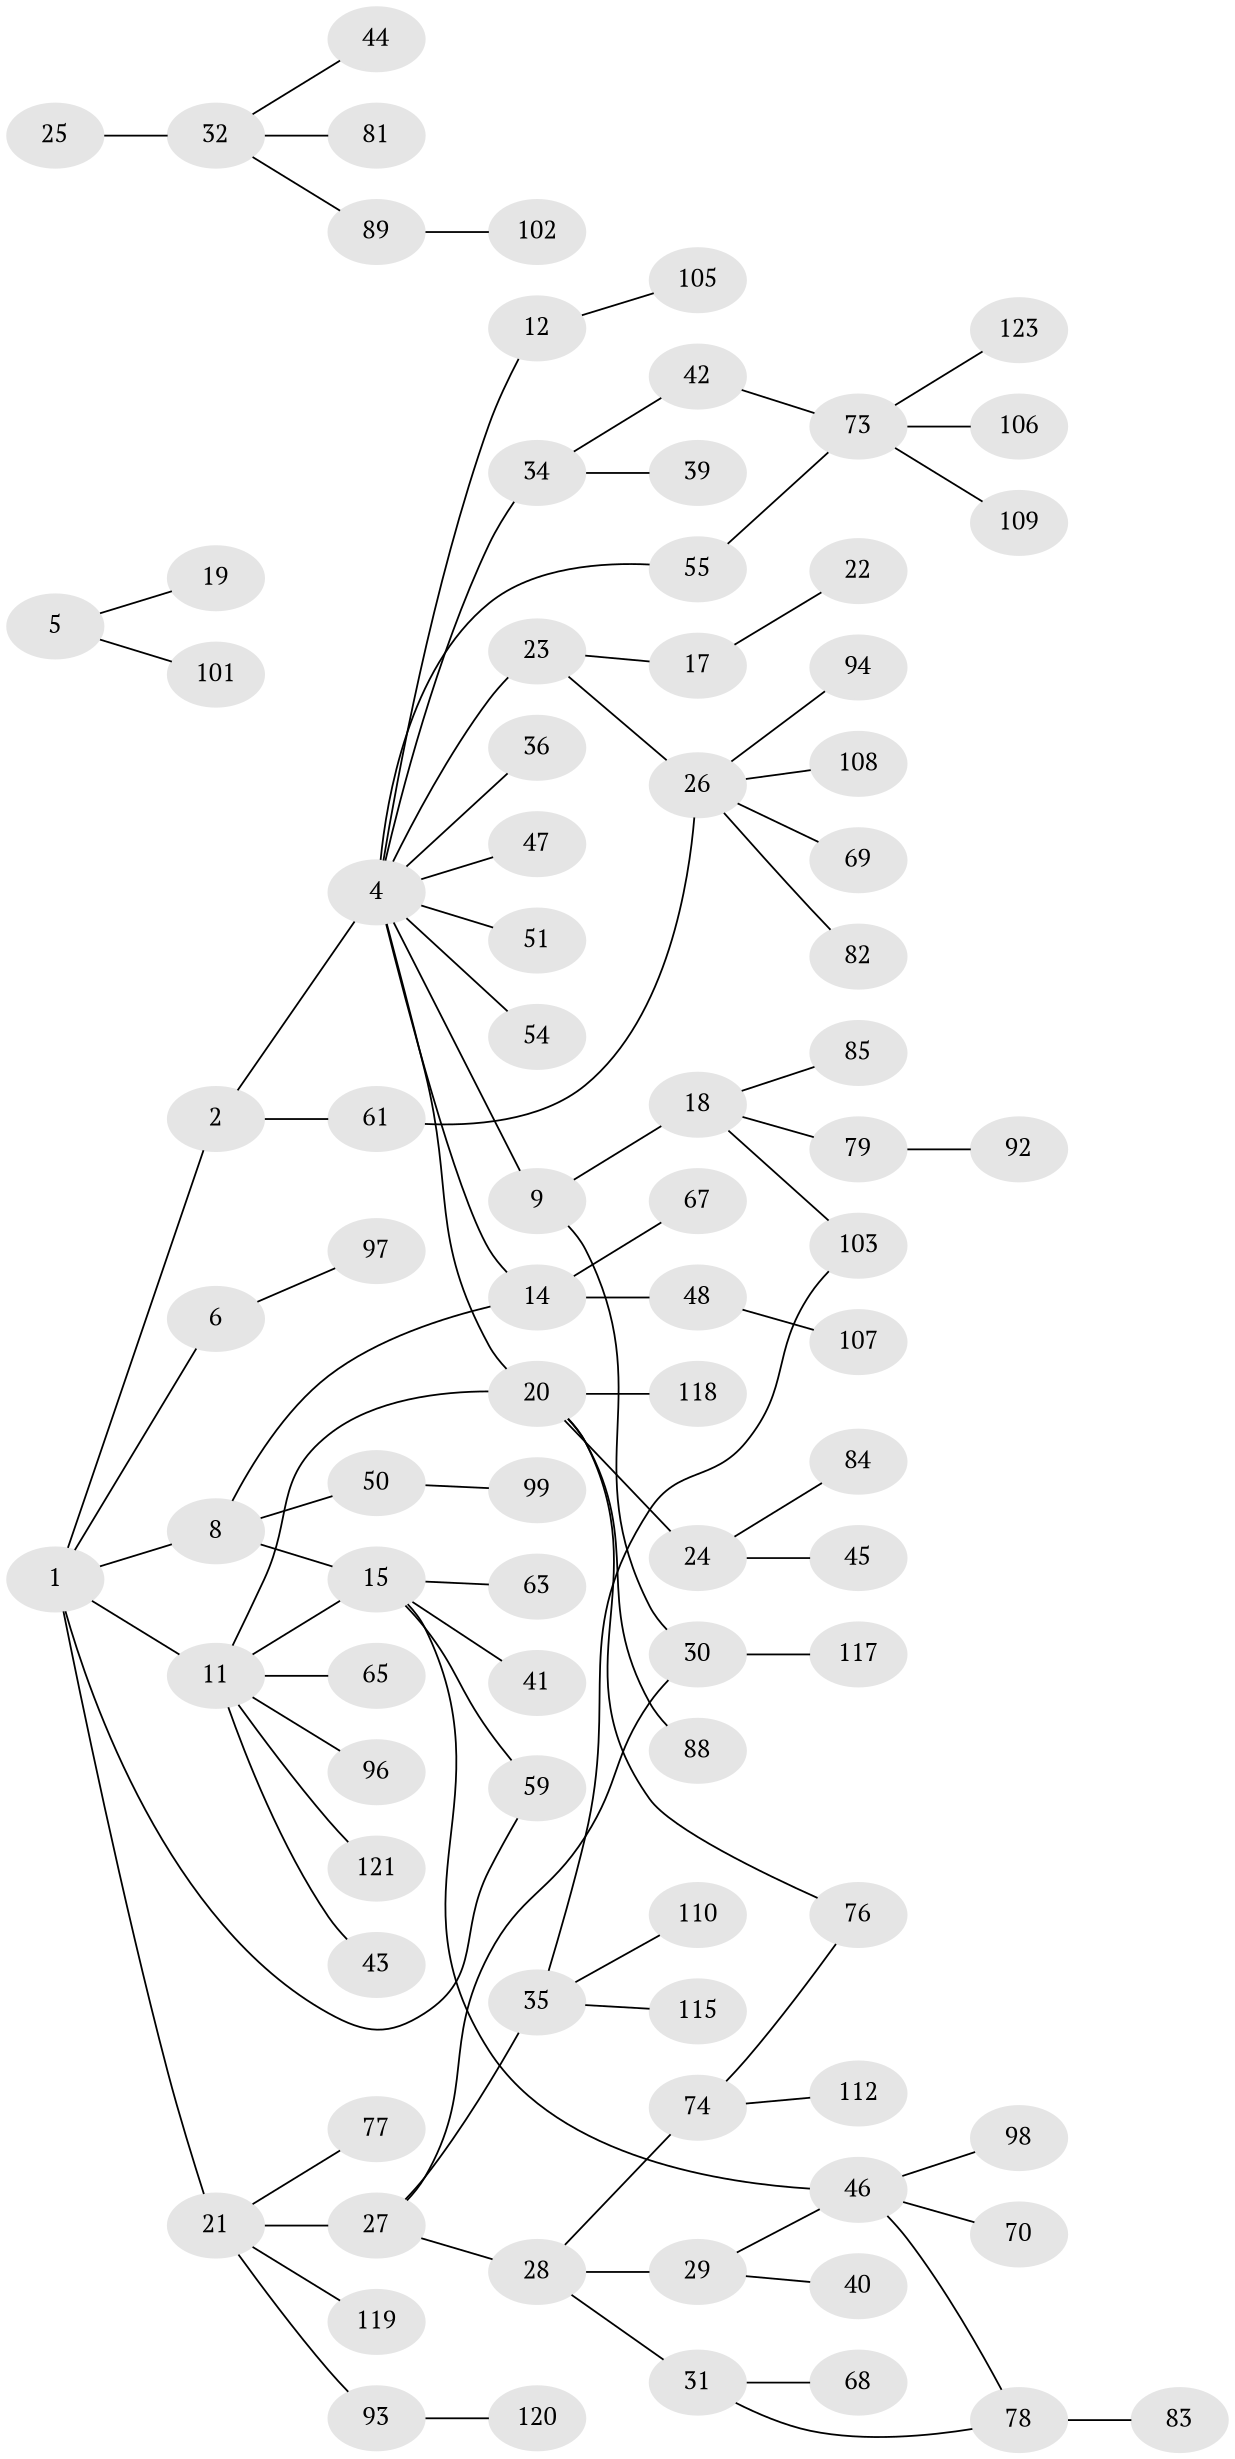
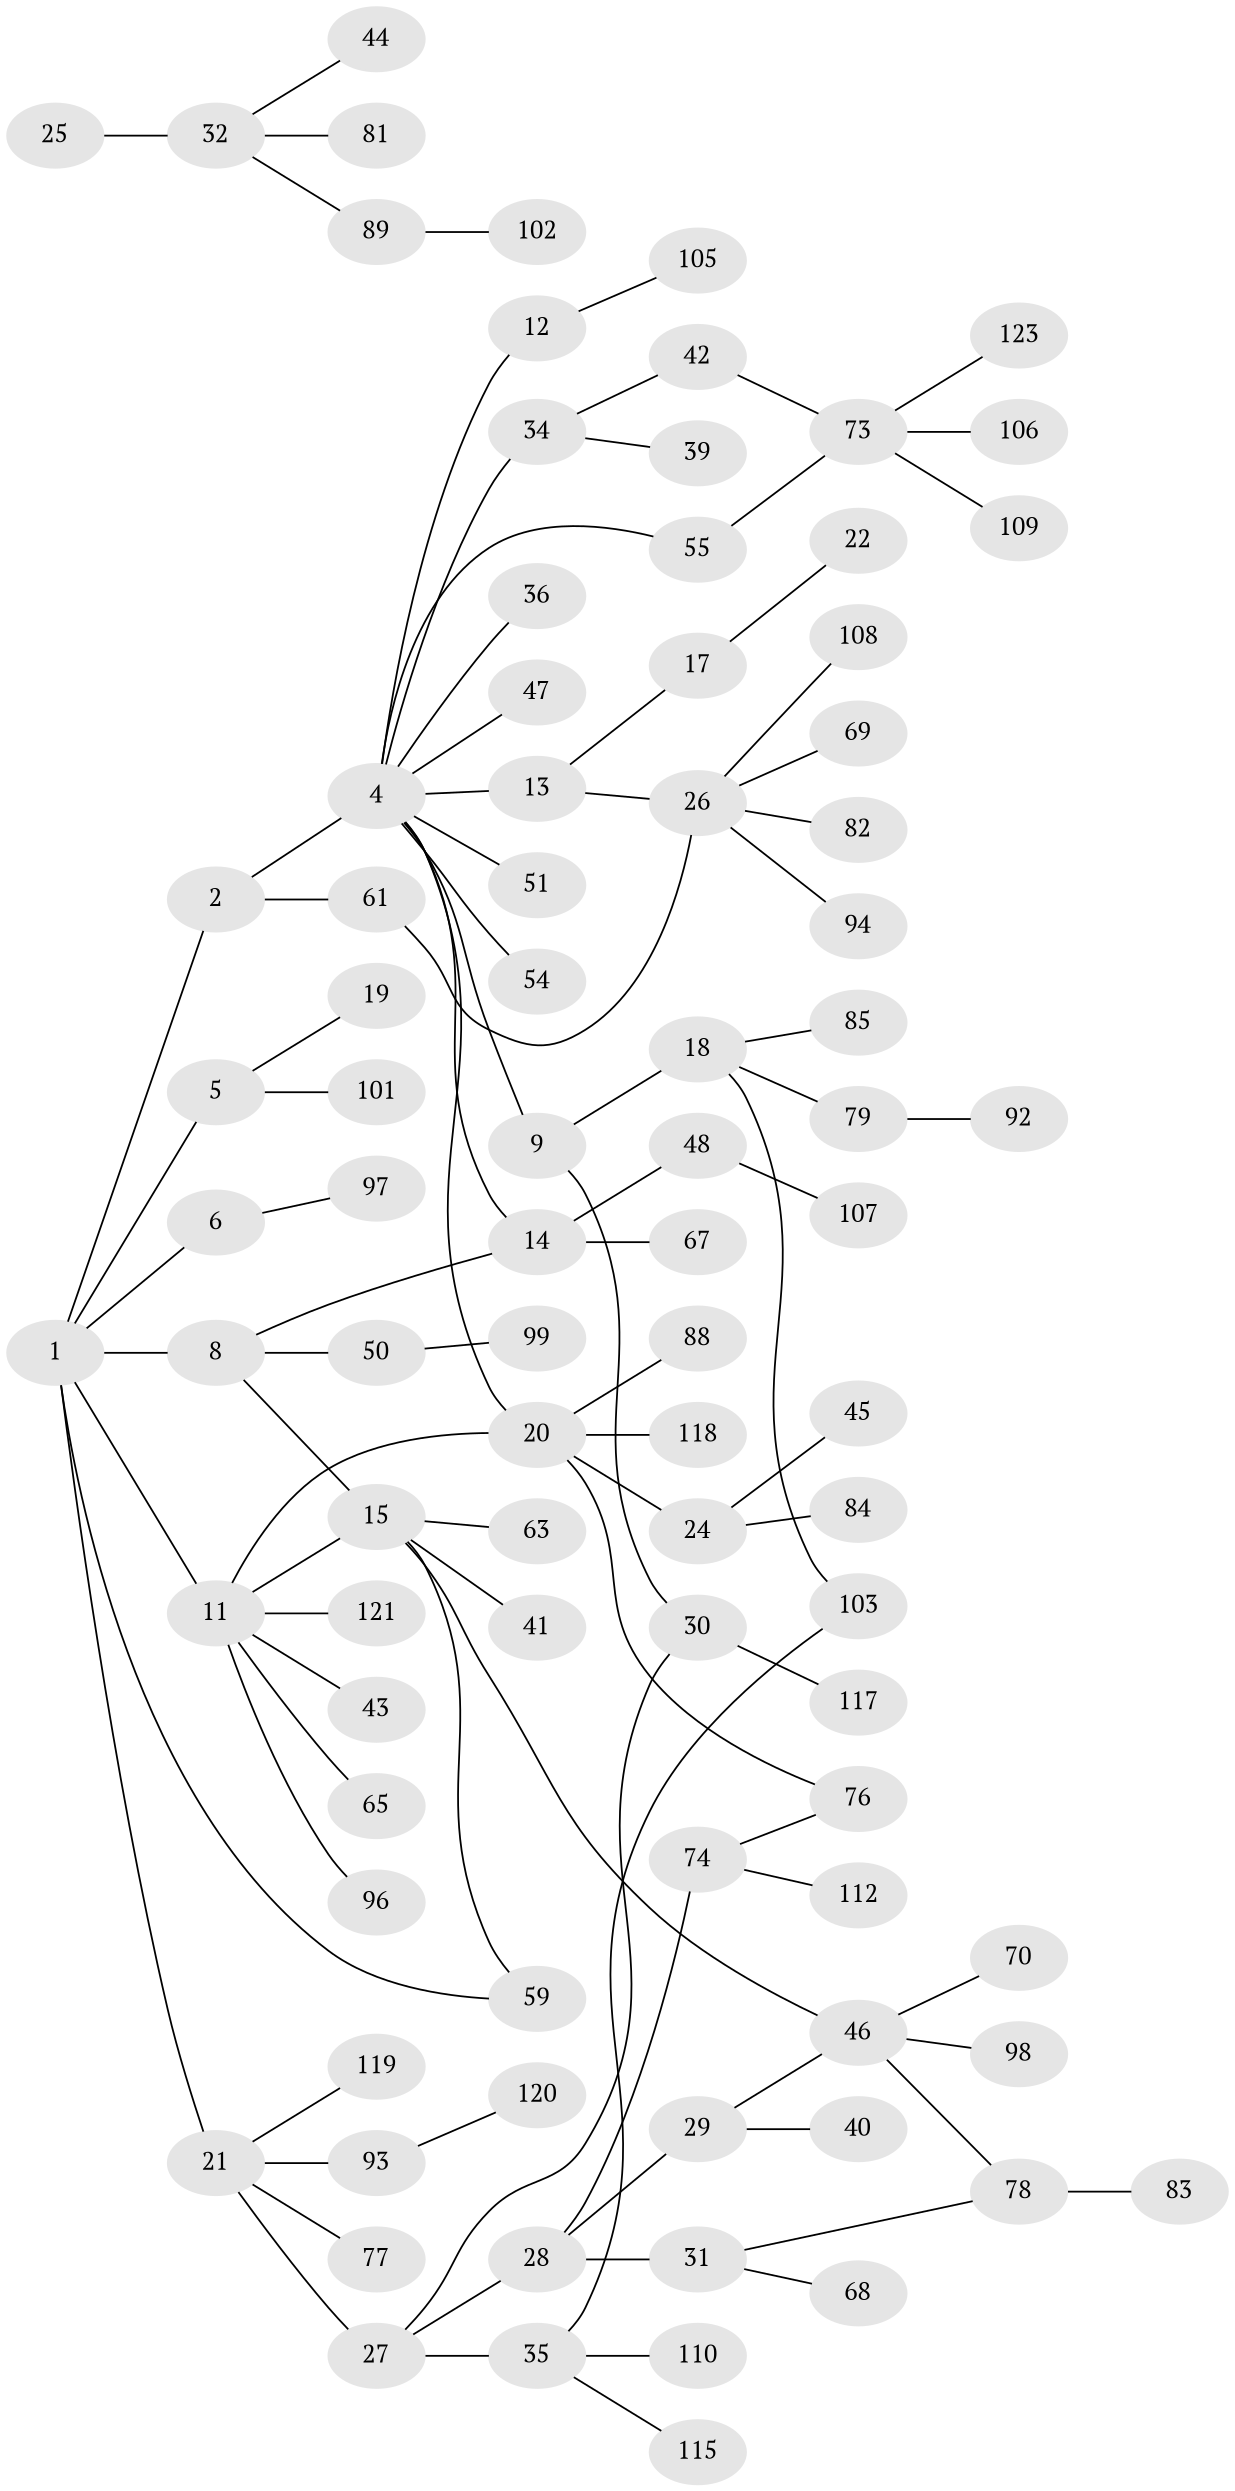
node "23": label "23" -> "13"
edge "5" -- "1": added
